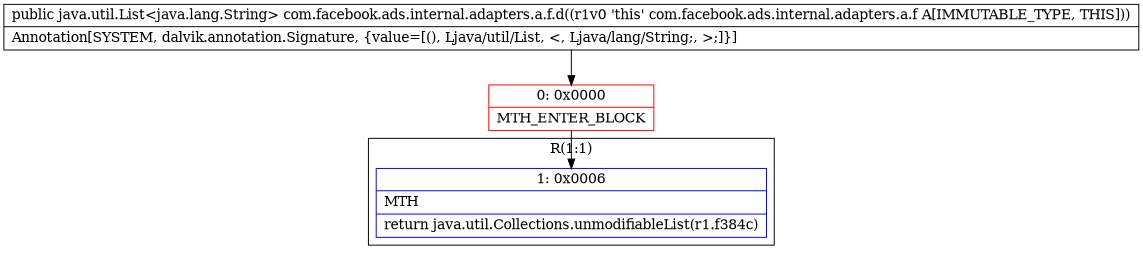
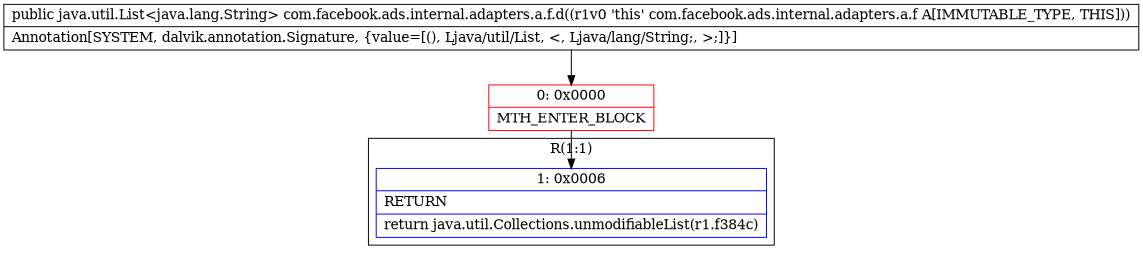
node "1: 0x0006": text "MTH" -> "RETURN"
